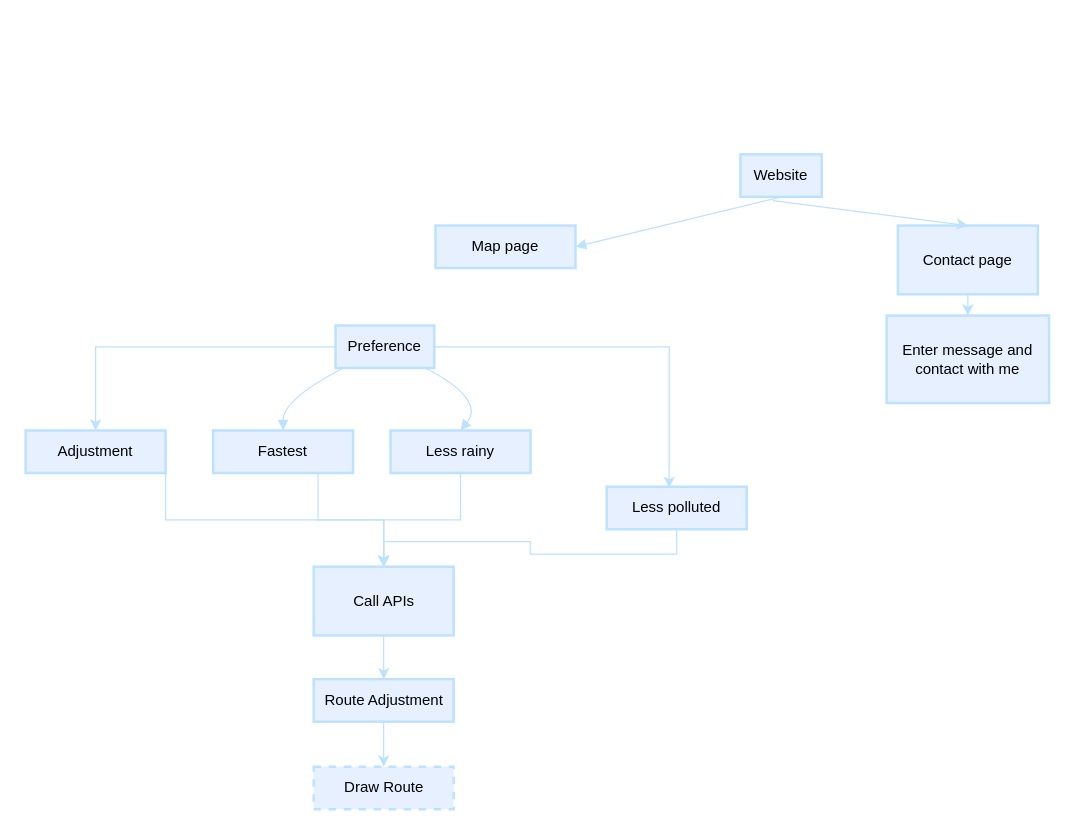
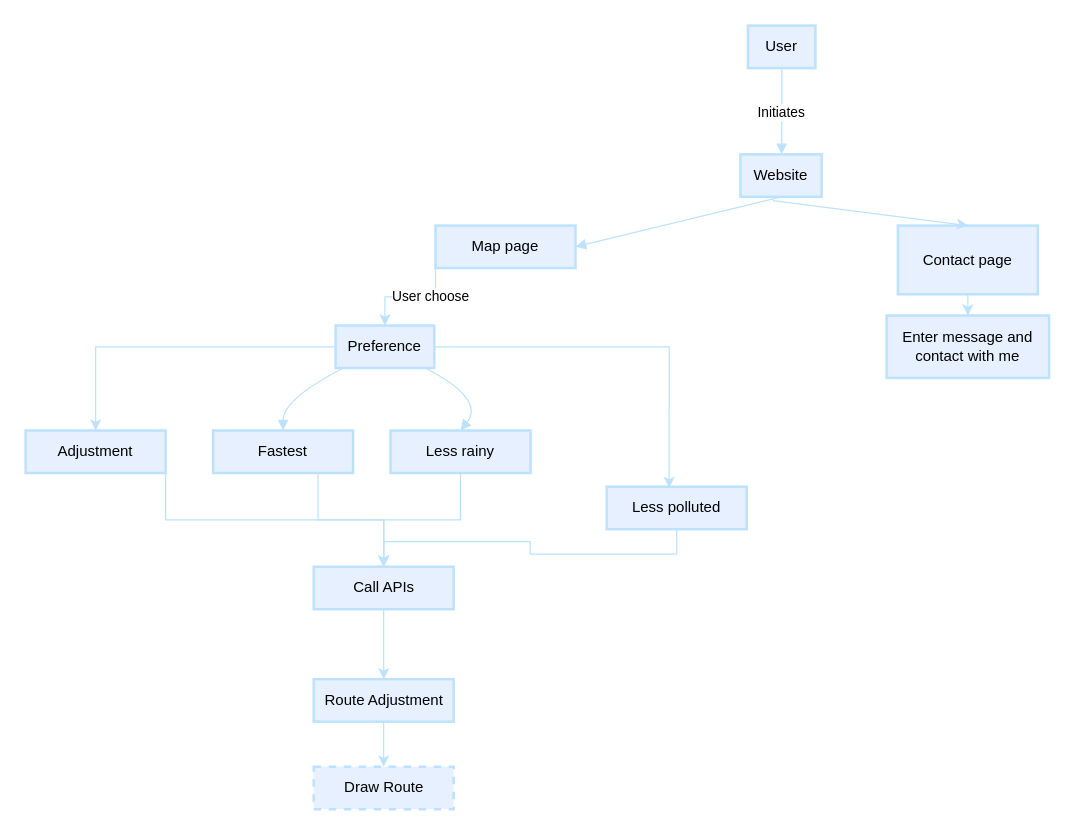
node "User": added
edge "User" -> "Website": added, label "Initiates"
edge "Map page" -> "Preference": added, label "User choose"
node "Enter message and contact with me": size 163x88 -> 163x63
node "Call APIs": size 140x69 -> 140x43
